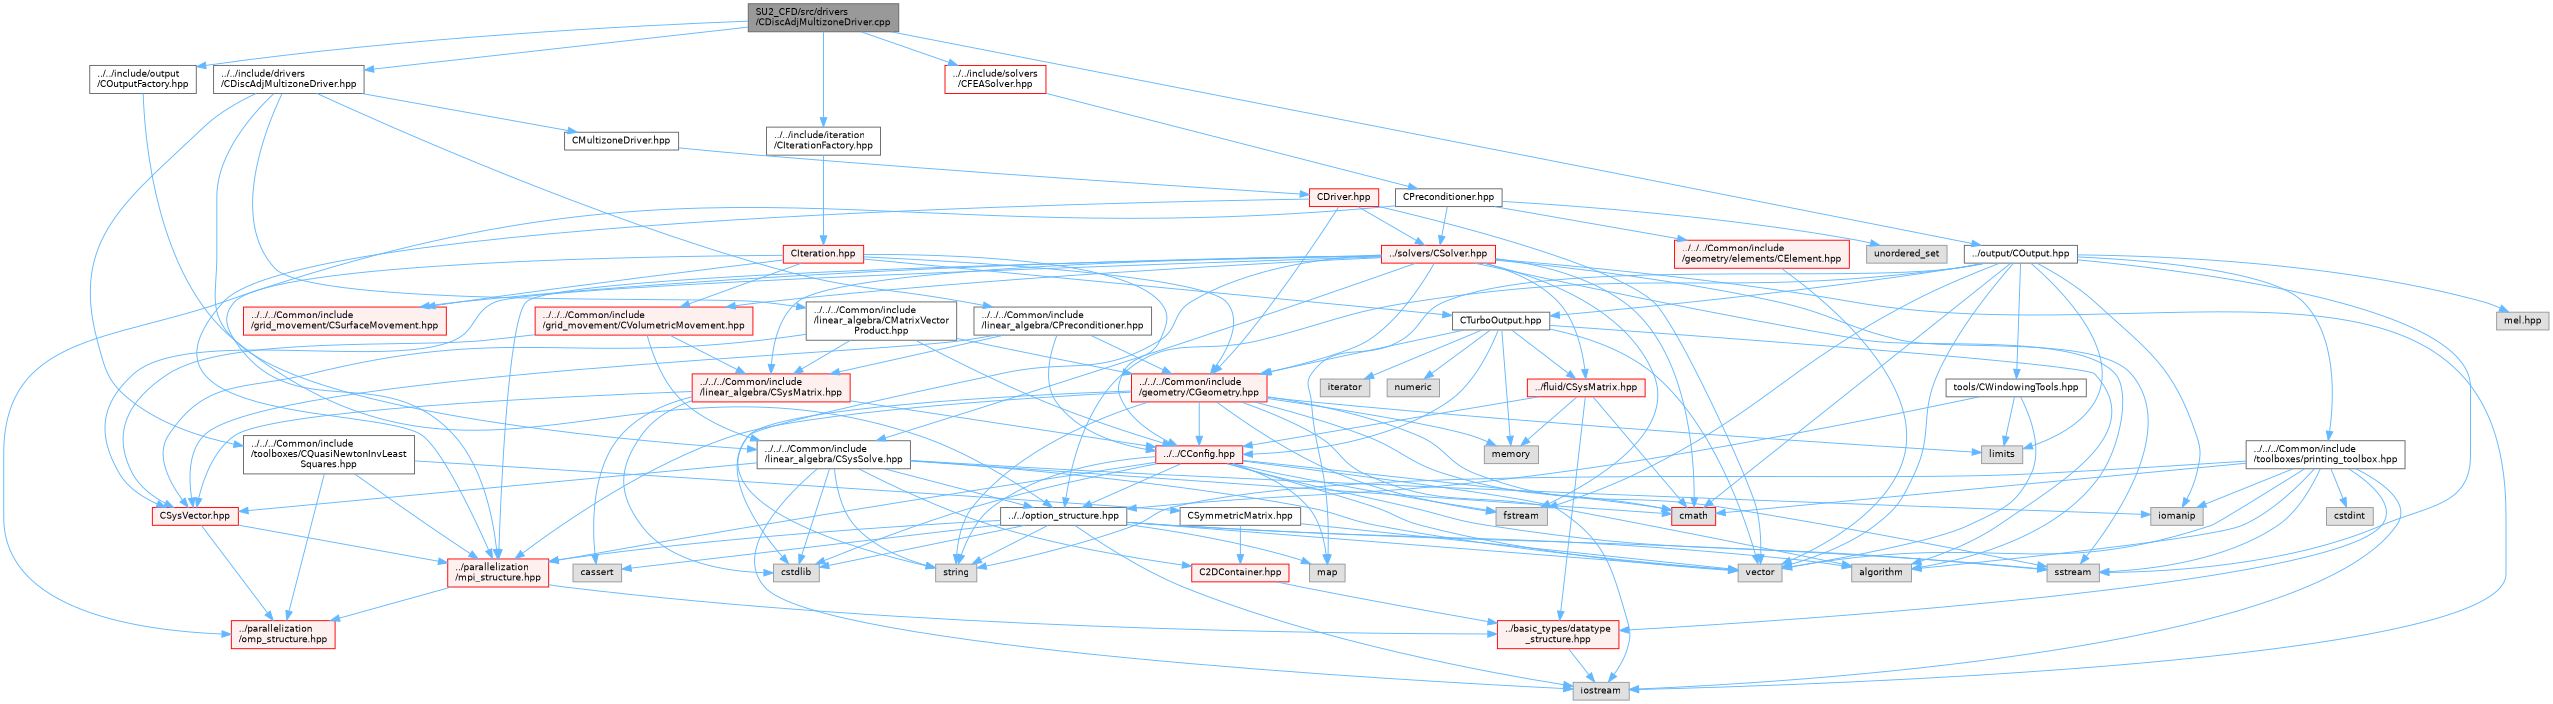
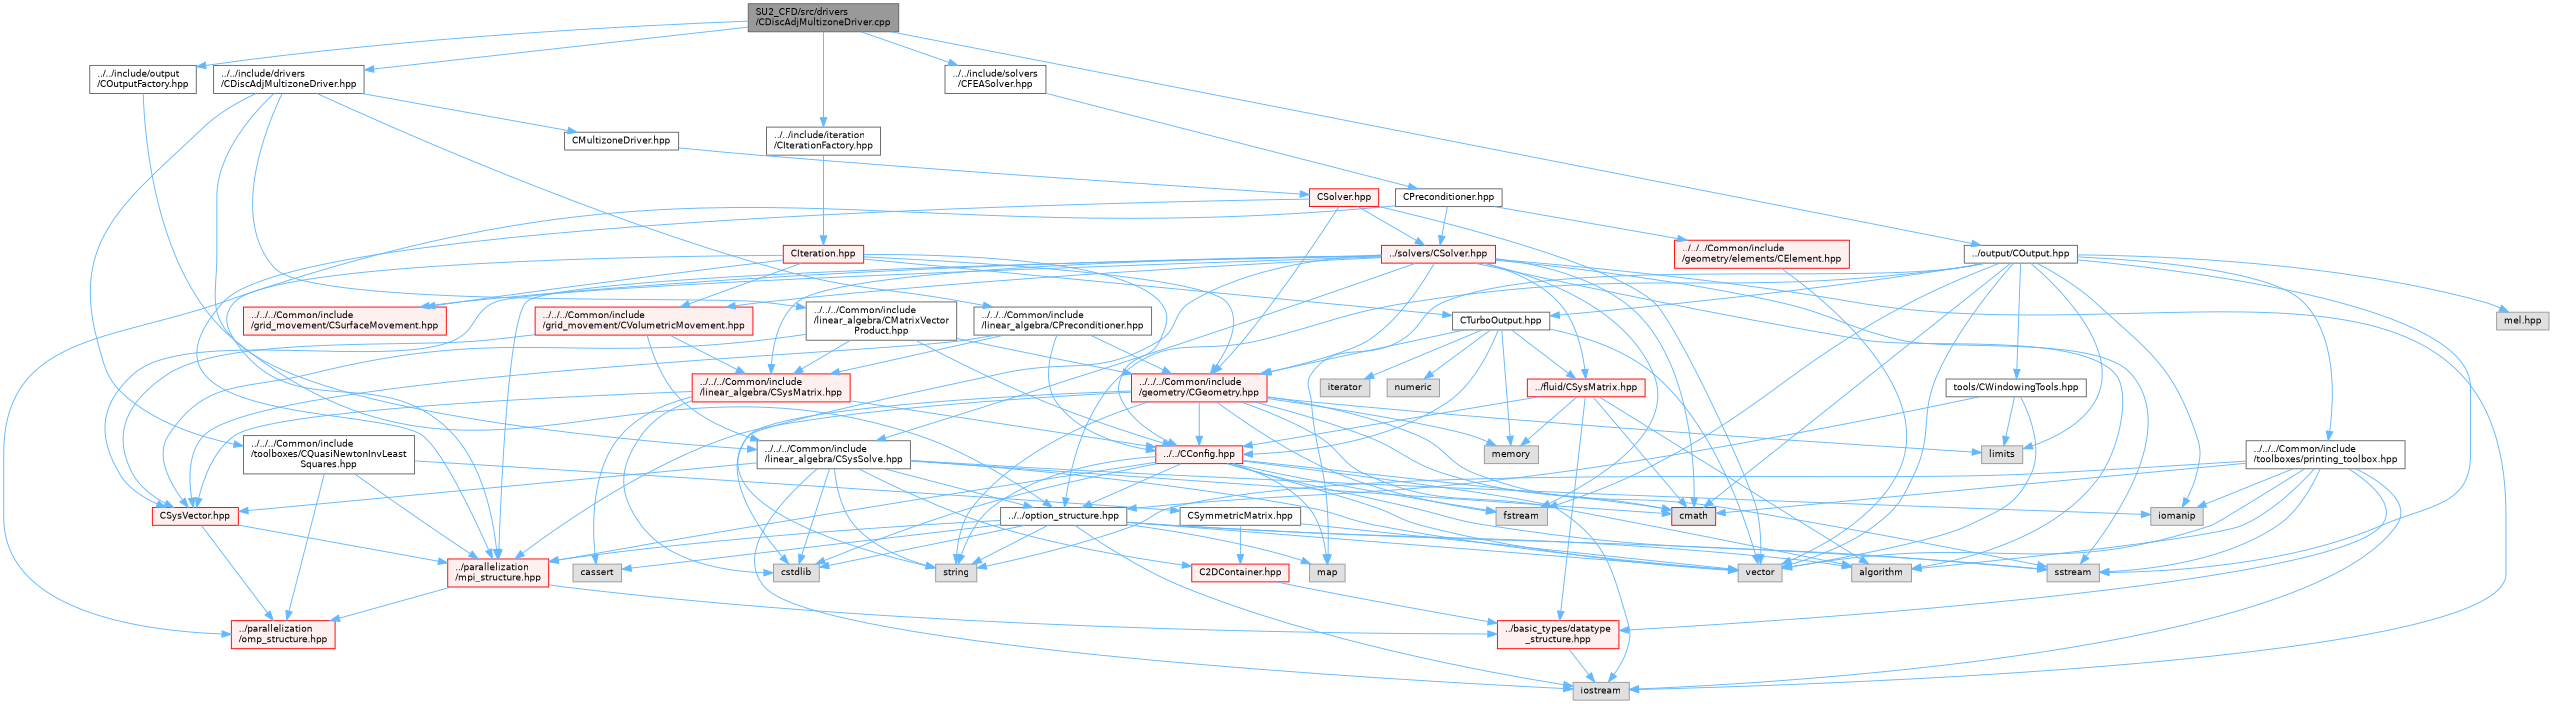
node "../../include/solvers /CFEASolver.hpp": color red -> grey40
node "CDriver.hpp": label "CDriver.hpp" -> "CSolver.hpp"
node "unordered_set": removed
edge "CTurboOutput.hpp" -> "algorithm": now "../fluid/CSysMatrix.hpp" -> "algorithm"
node "cstdint": removed
